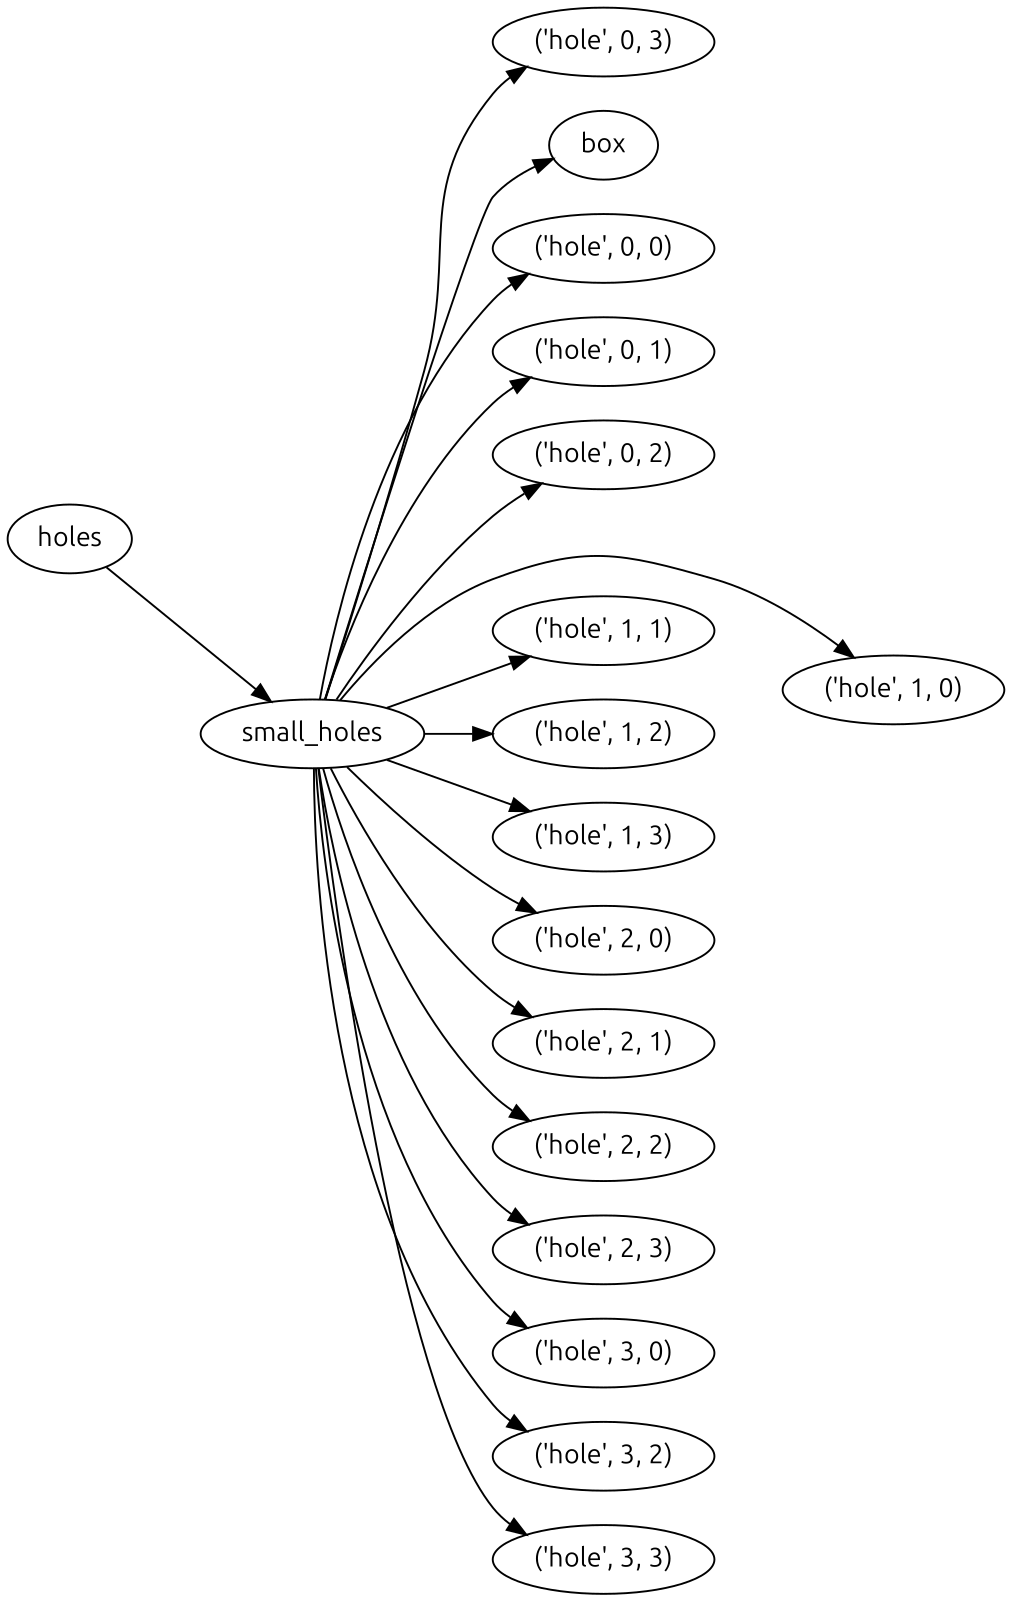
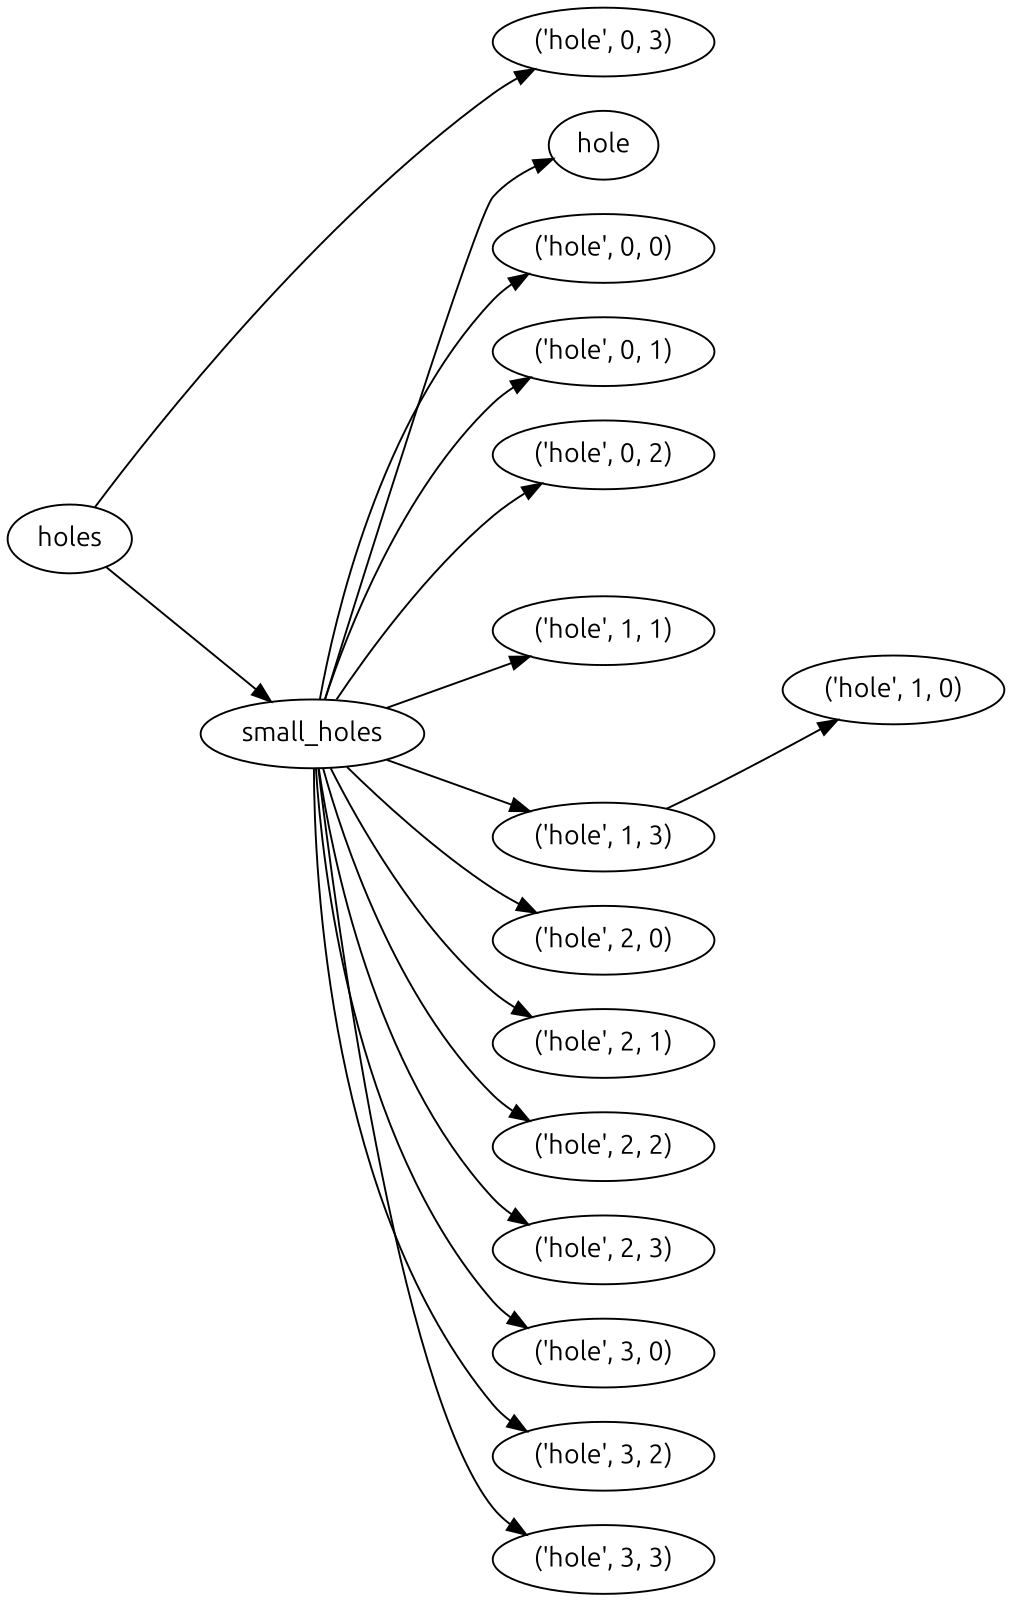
node "box": label "box" -> "hole"
edge "small_holes" -> "('hole', 0, 3)": now "holes" -> "('hole', 0, 3)"
edge "small_holes" -> "('hole', 1, 0)": now "('hole', 1, 3)" -> "('hole', 1, 0)"
node "('hole', 1, 2)": removed
